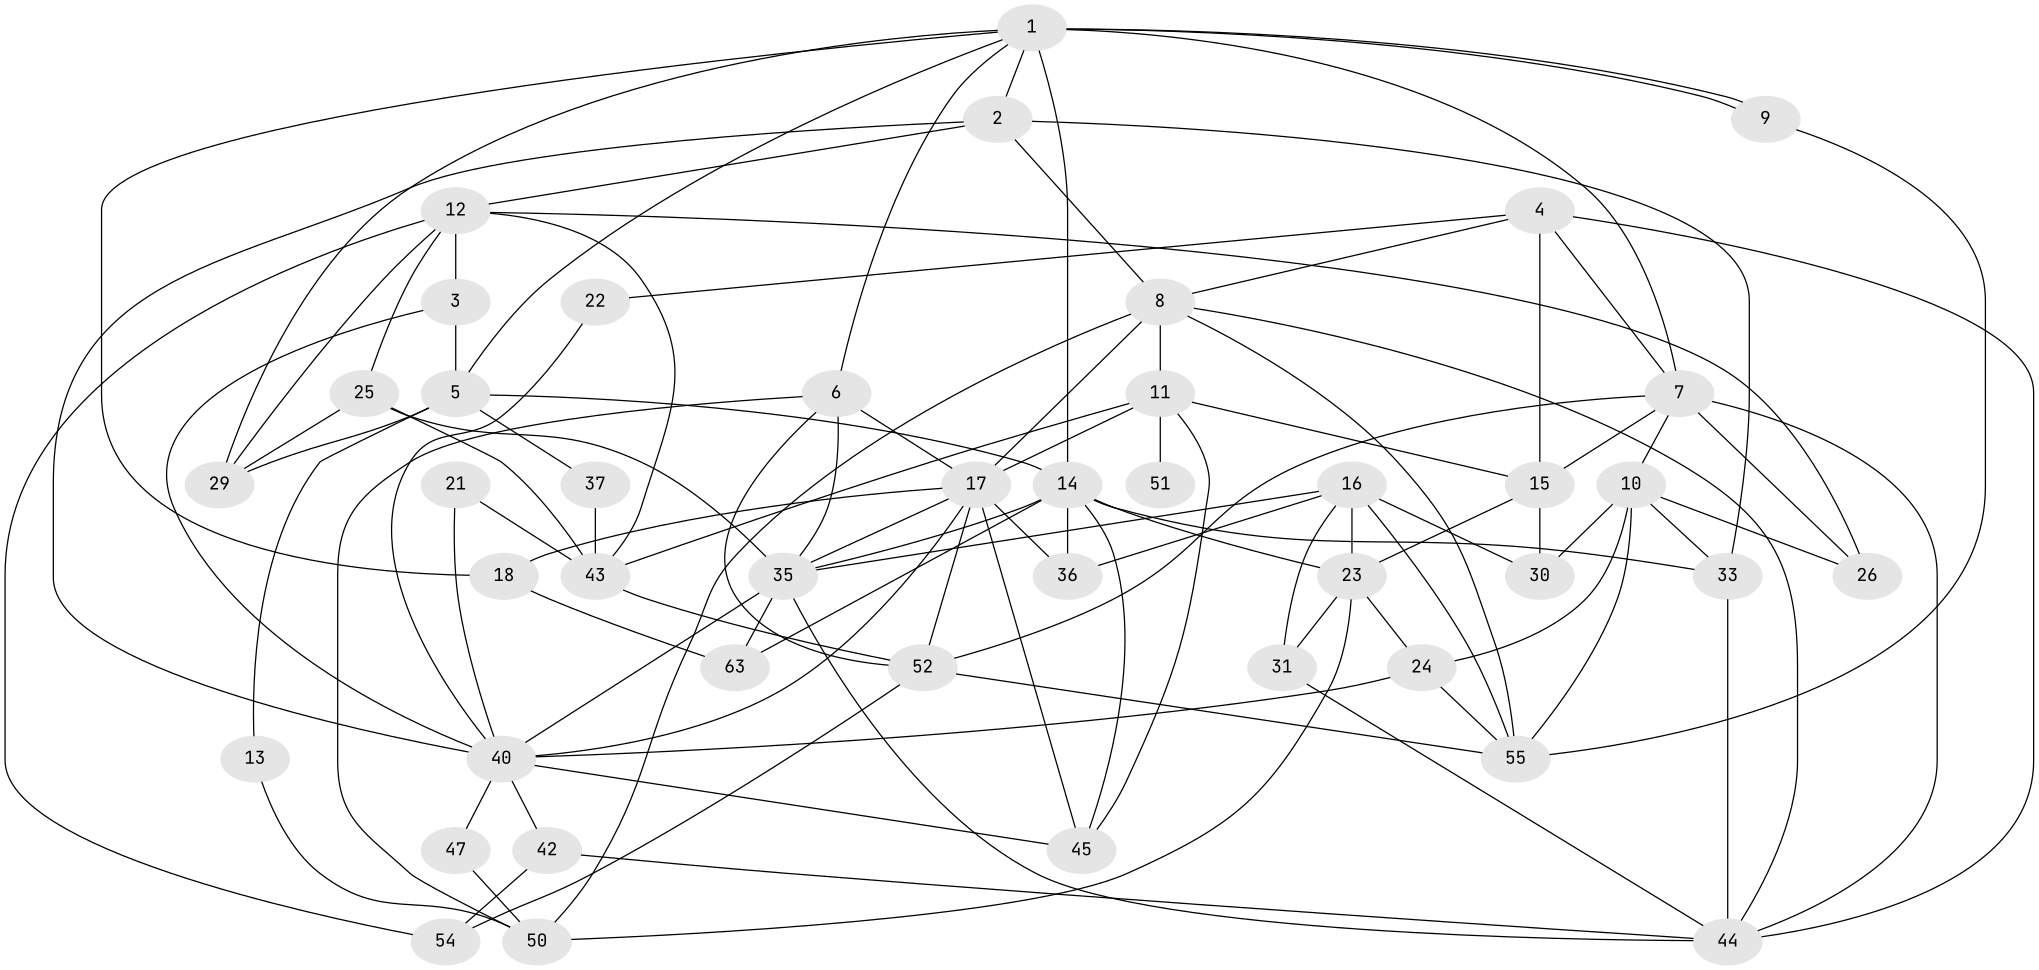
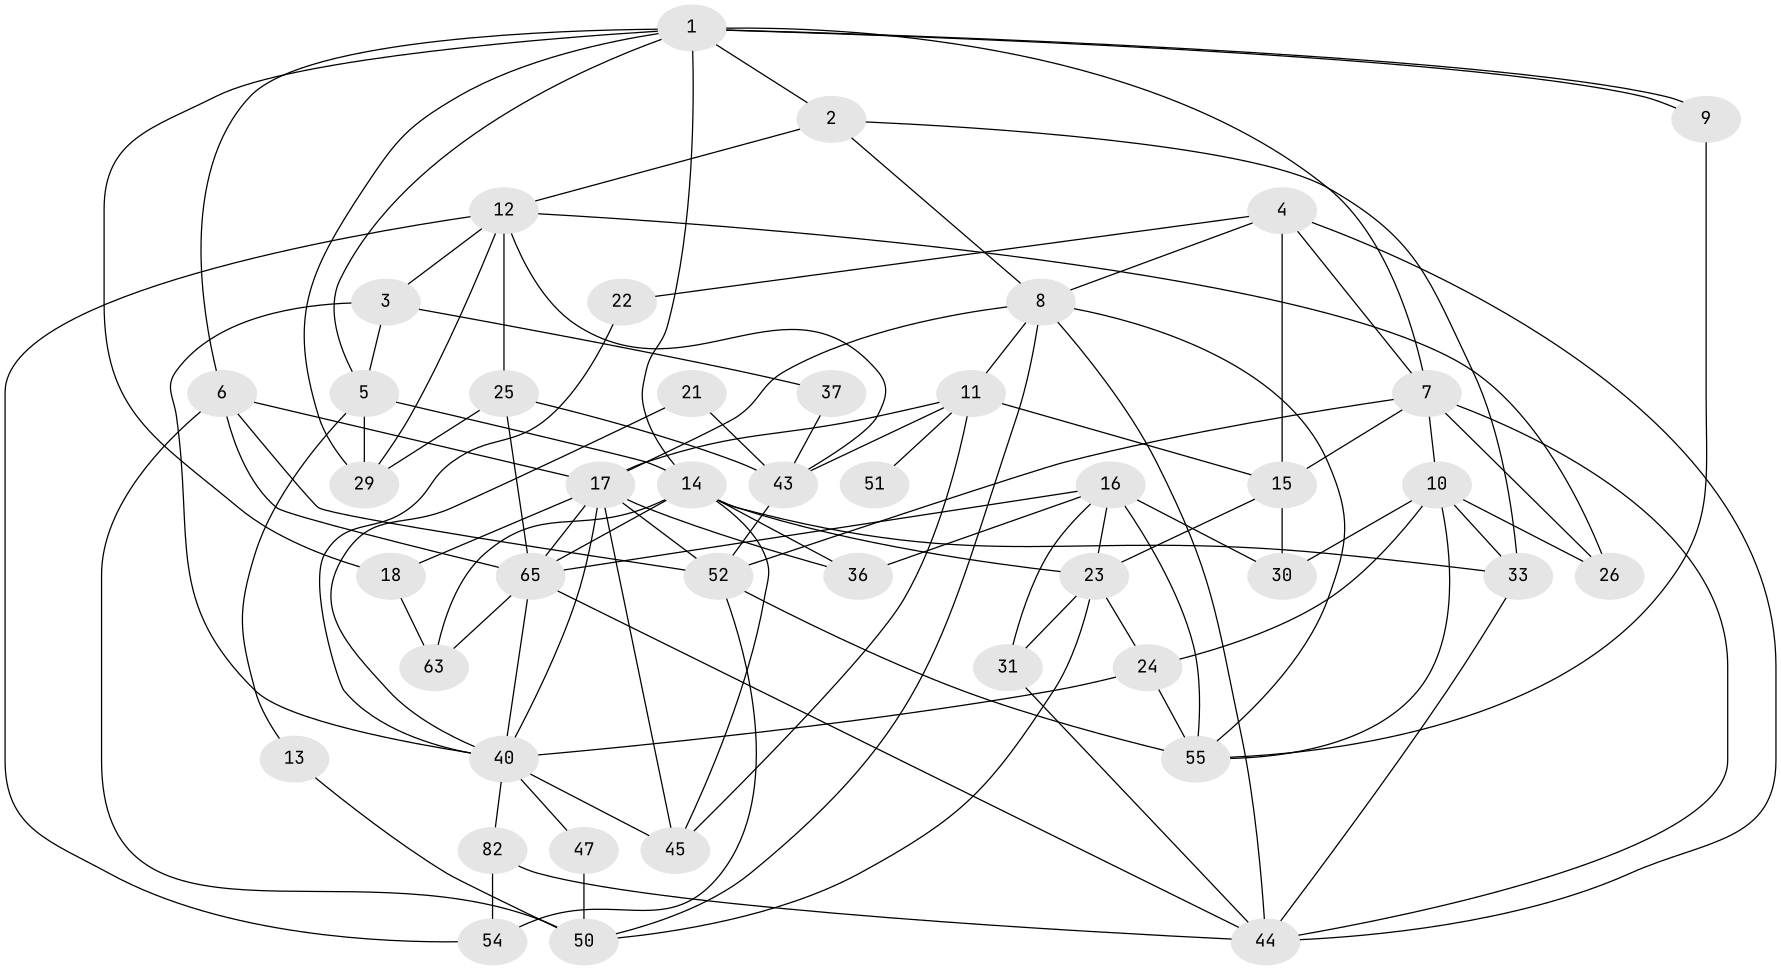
edge "2" -- "40": removed
edge "5" -- "37": now "3" -- "37"
node "35": label "35" -> "65"
node "42": label "42" -> "82"
